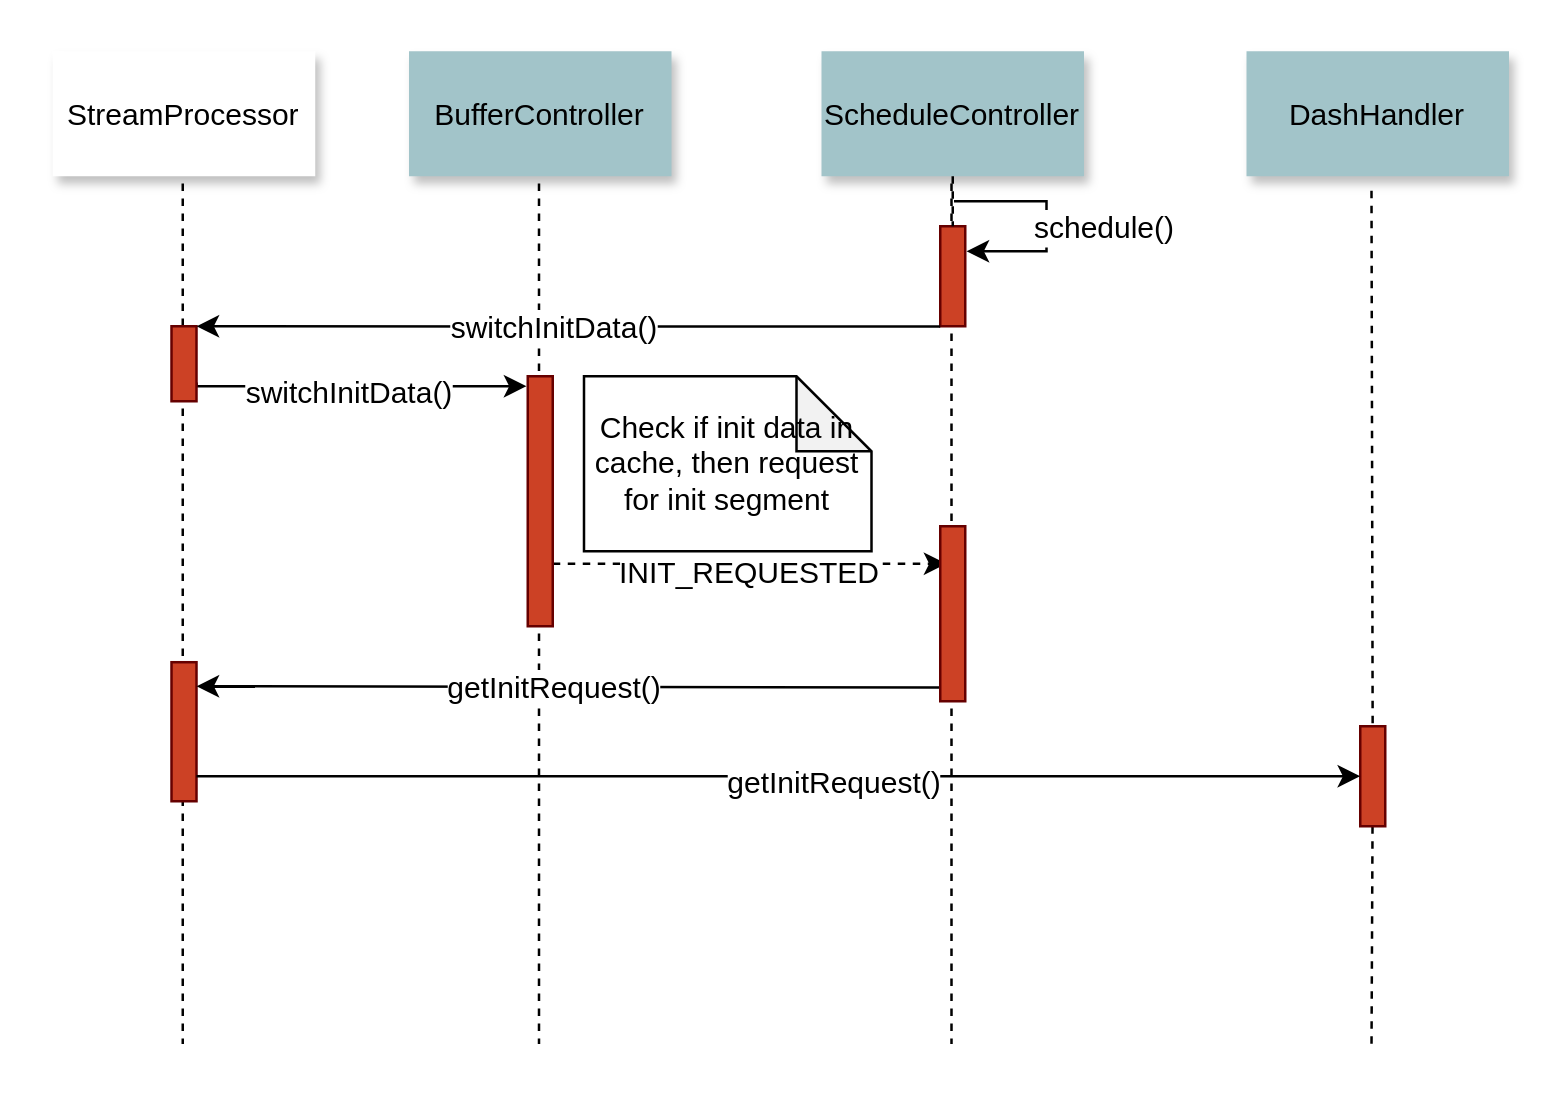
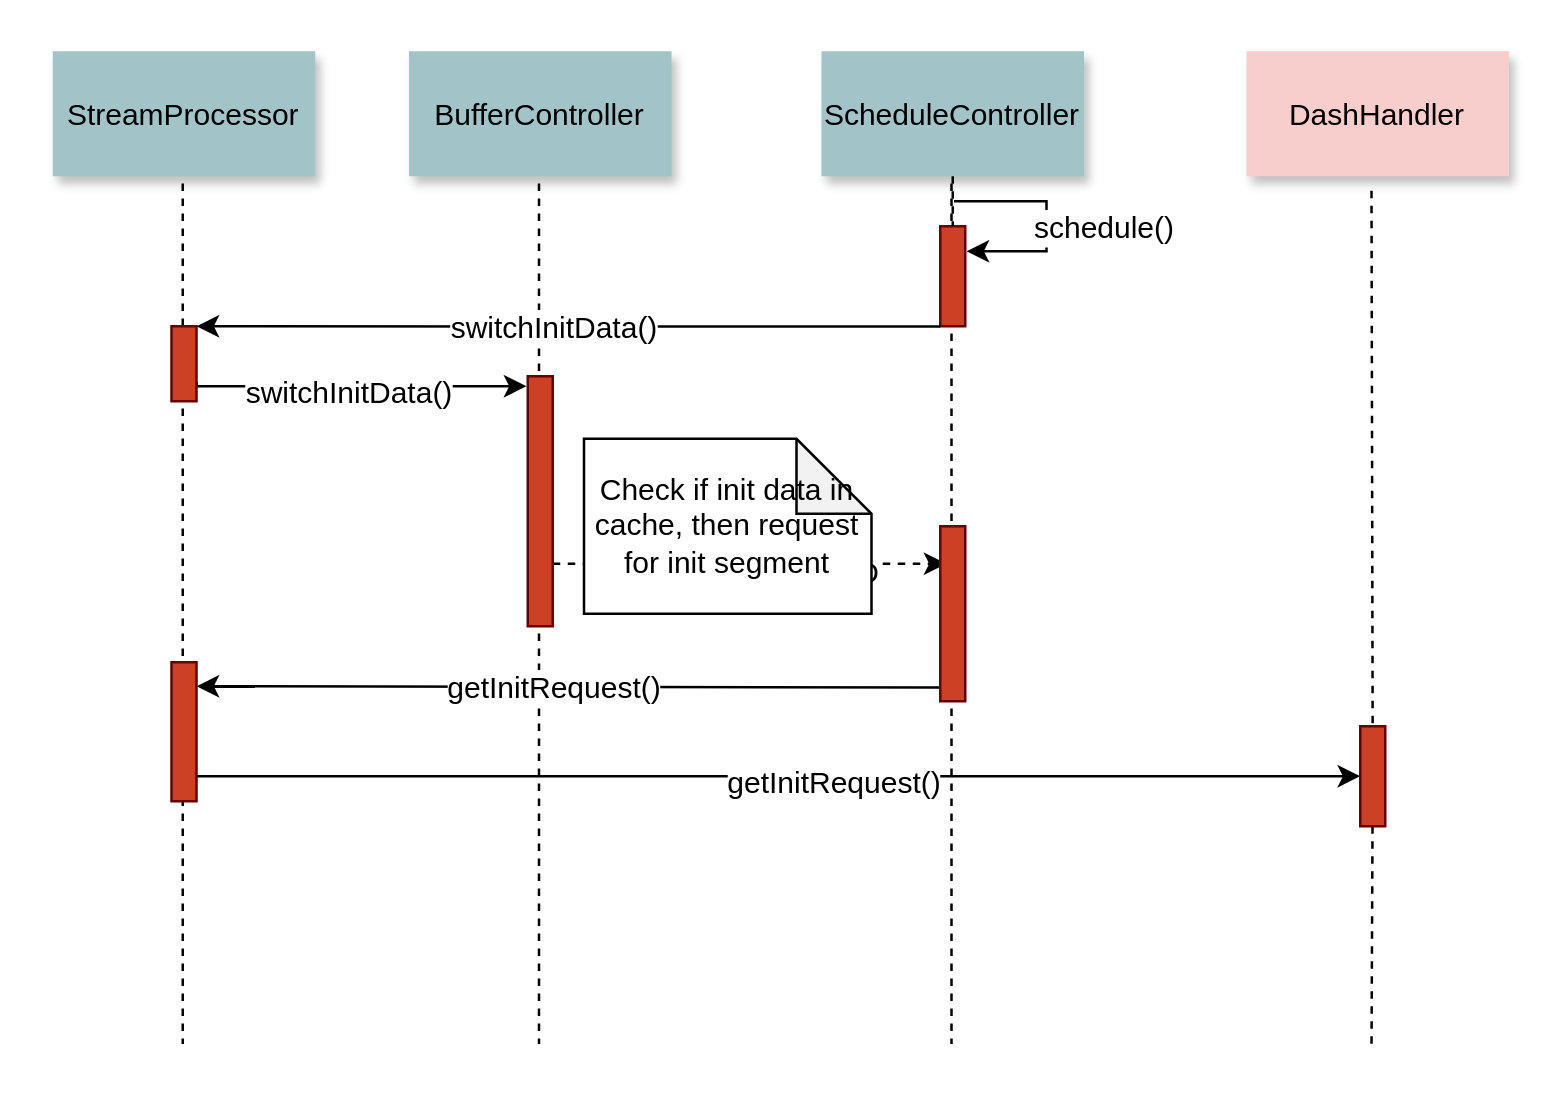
node "StreamProcessor": fillcolor #ffffff -> #a2c4c9
node "DashHandler": fillcolor #a2c4c9 -> #f8cecc
node "Check if init data in cache, then request for init segment": moved (728, 464) -> (728, 526)
